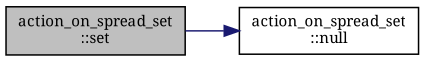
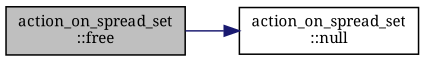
node "action_on_spread_set ::set": label "action_on_spread_set ::set" -> "action_on_spread_set ::free"
